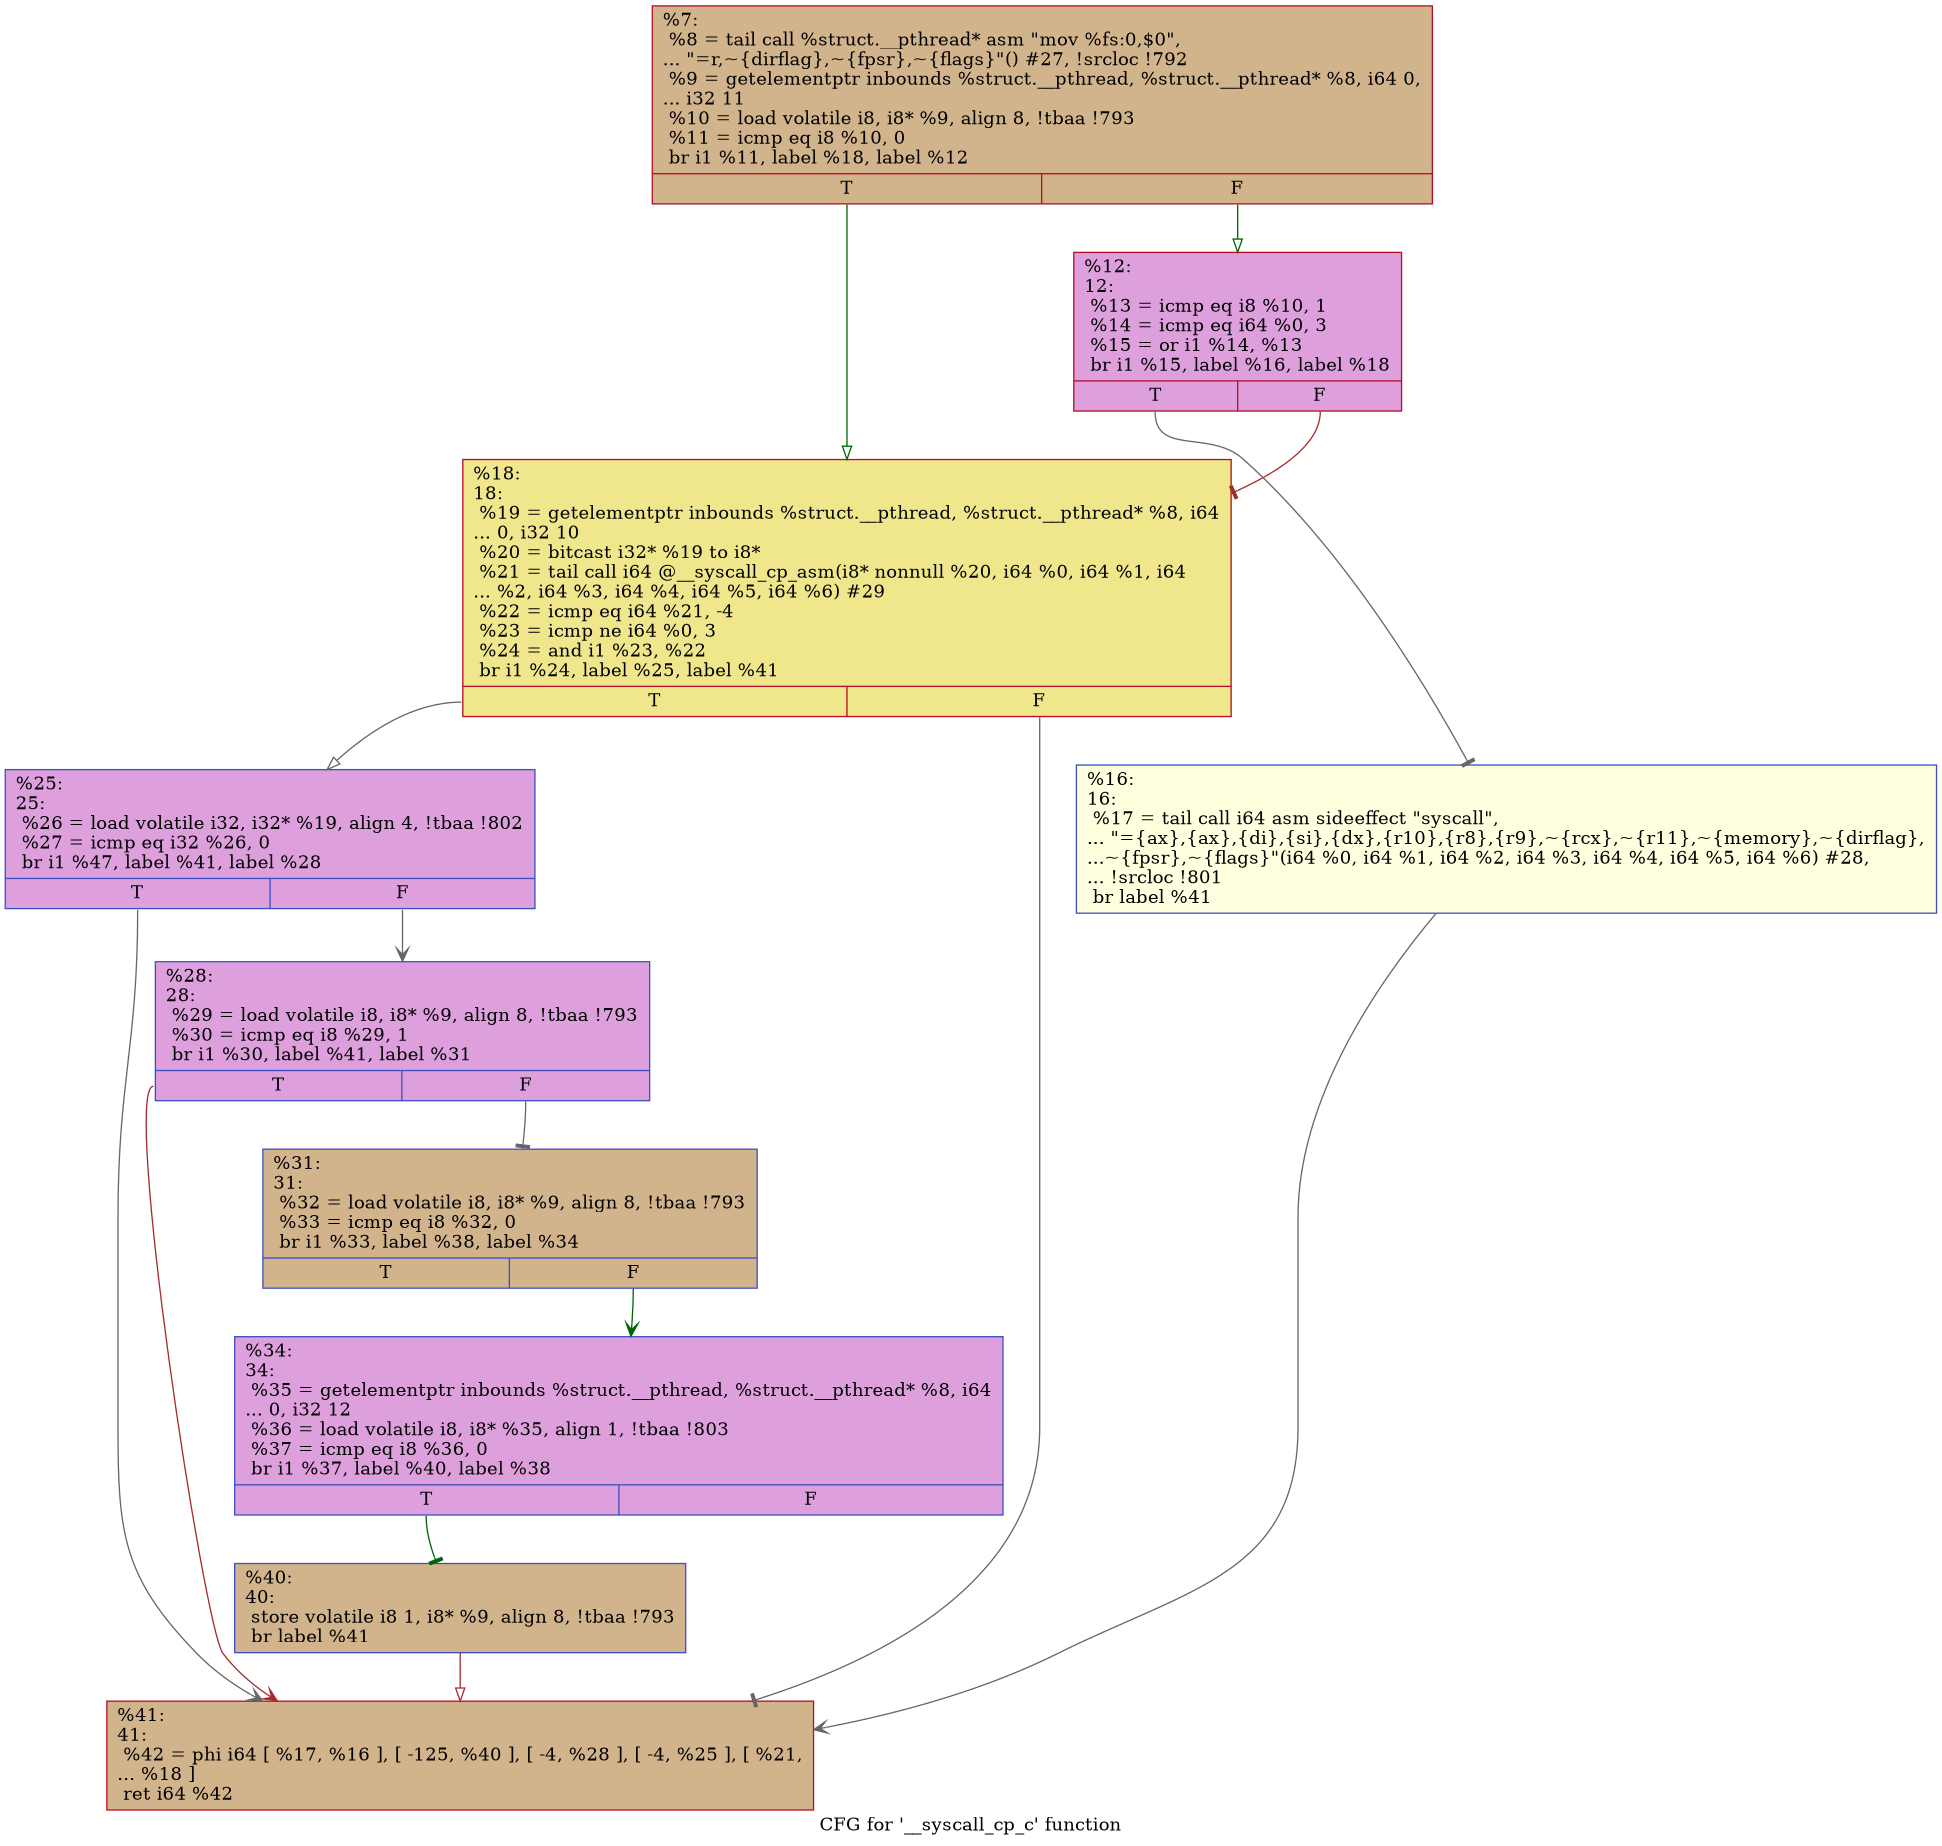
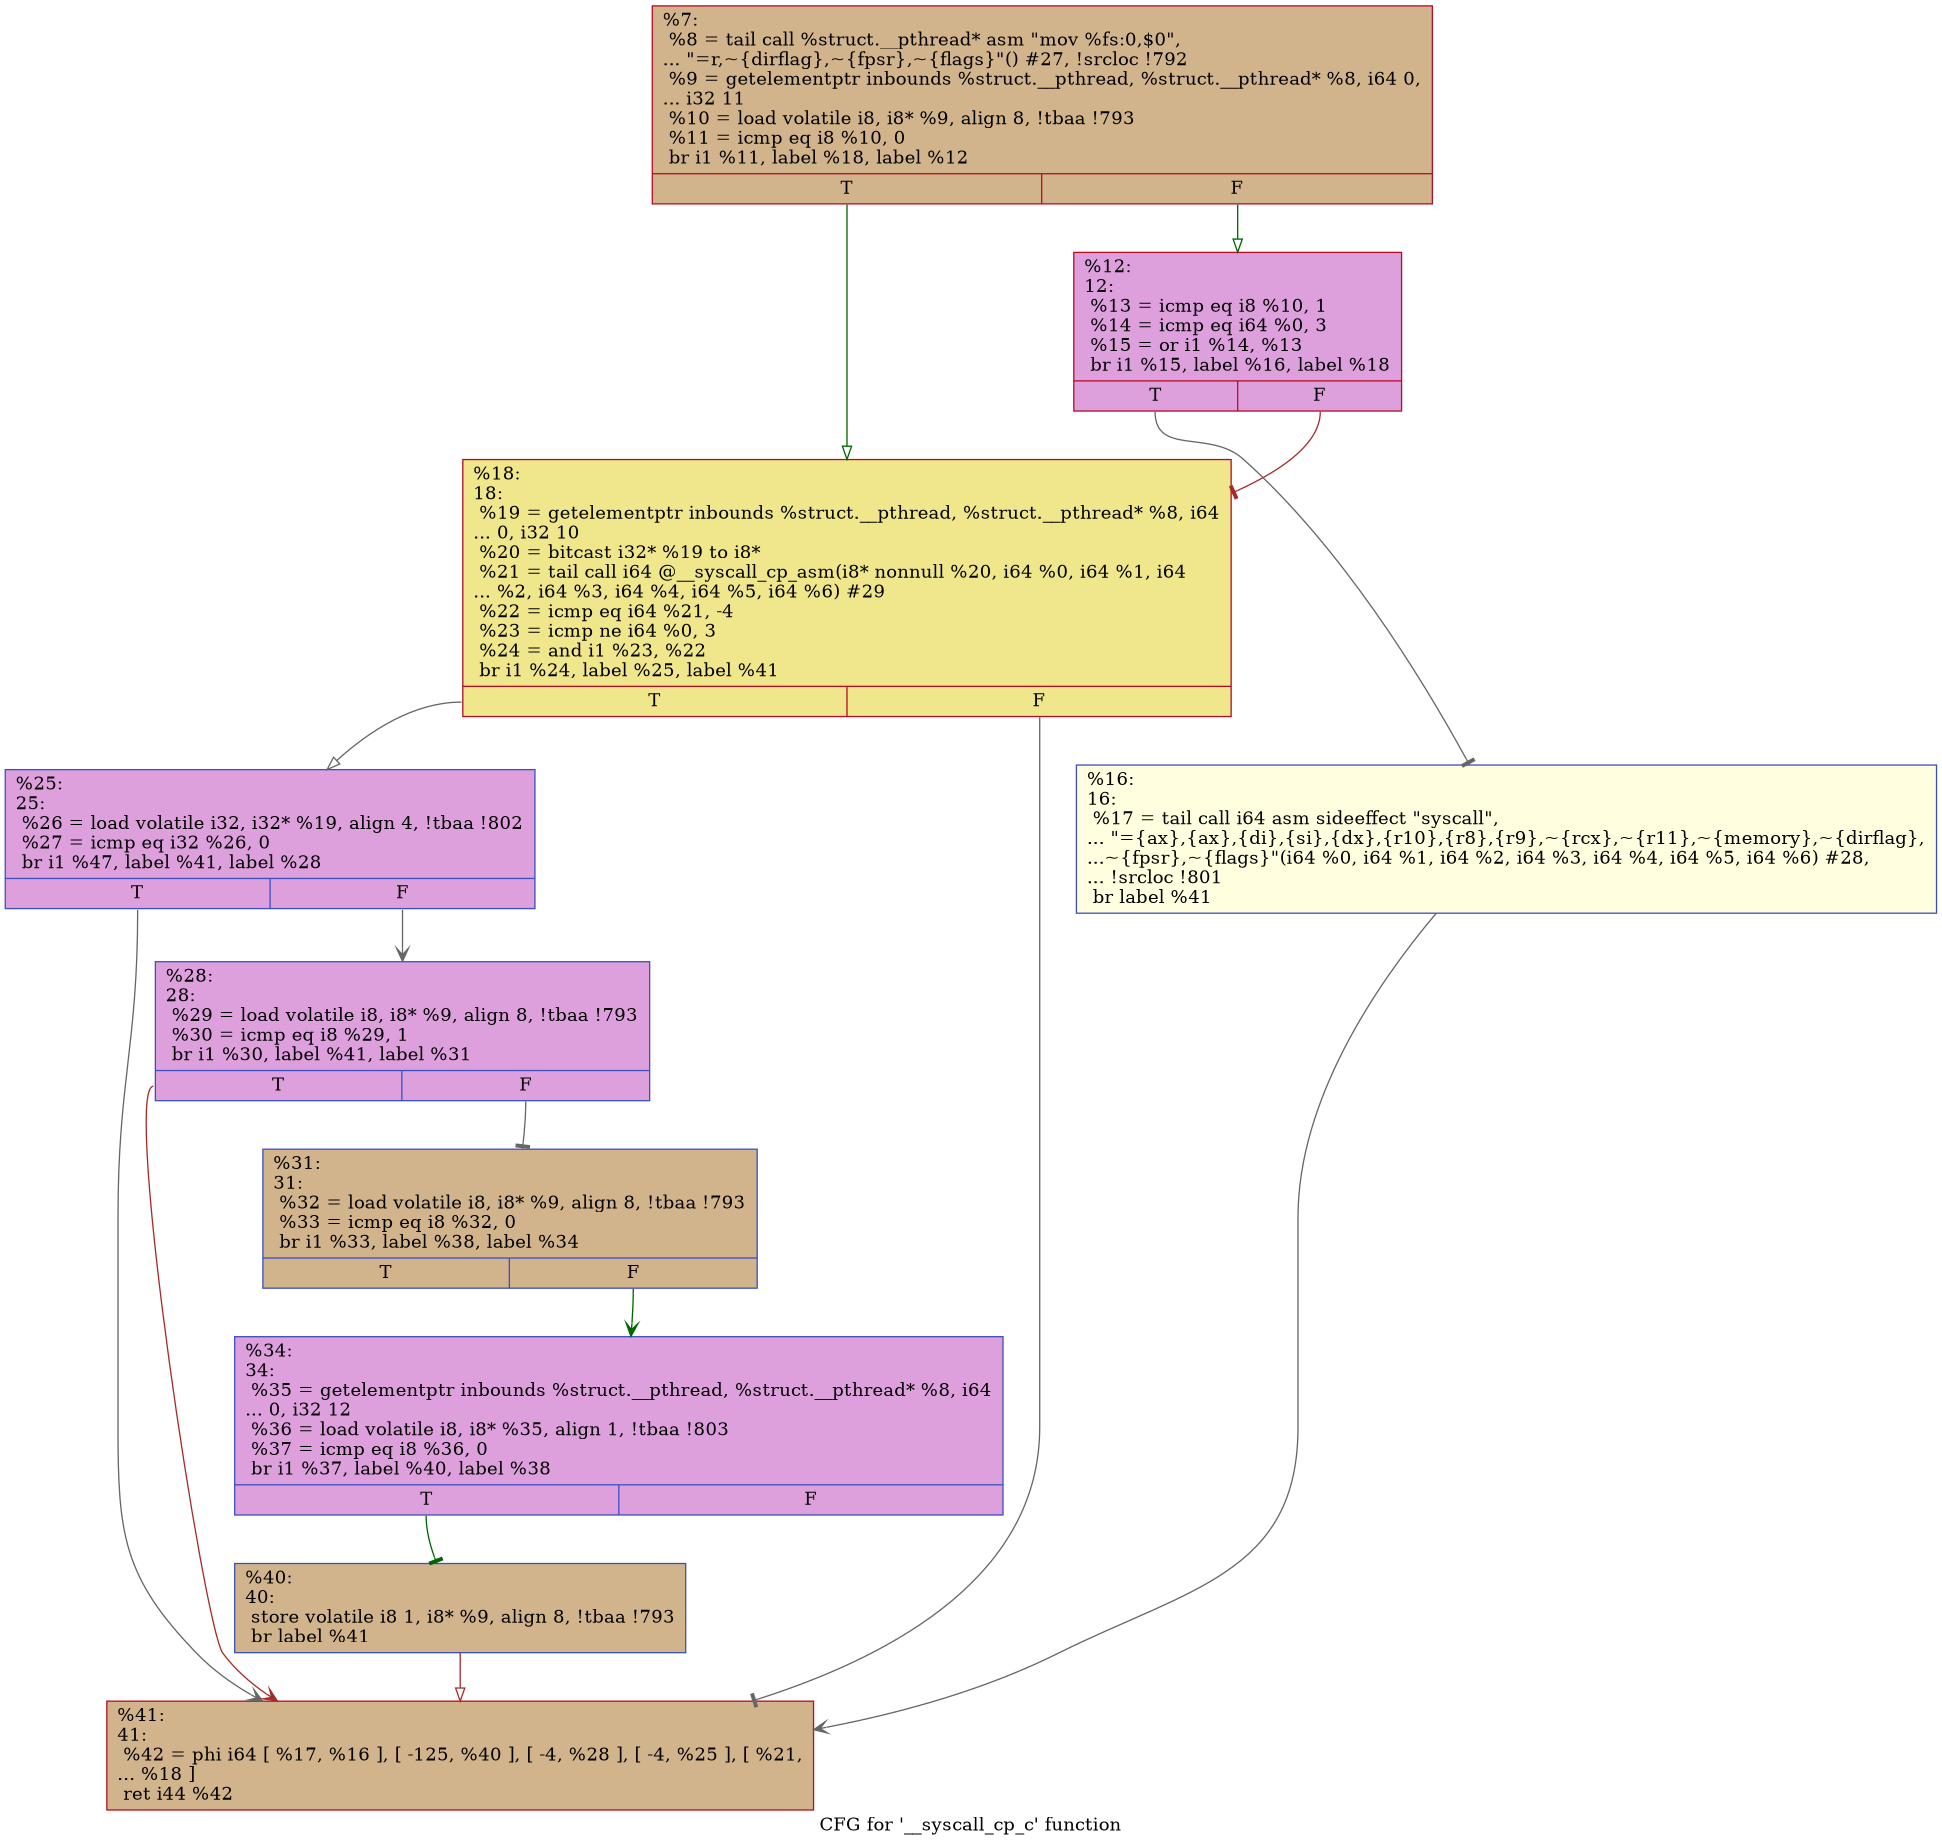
node "%41:": text "ret i64 %42" -> "ret i44 %42"
